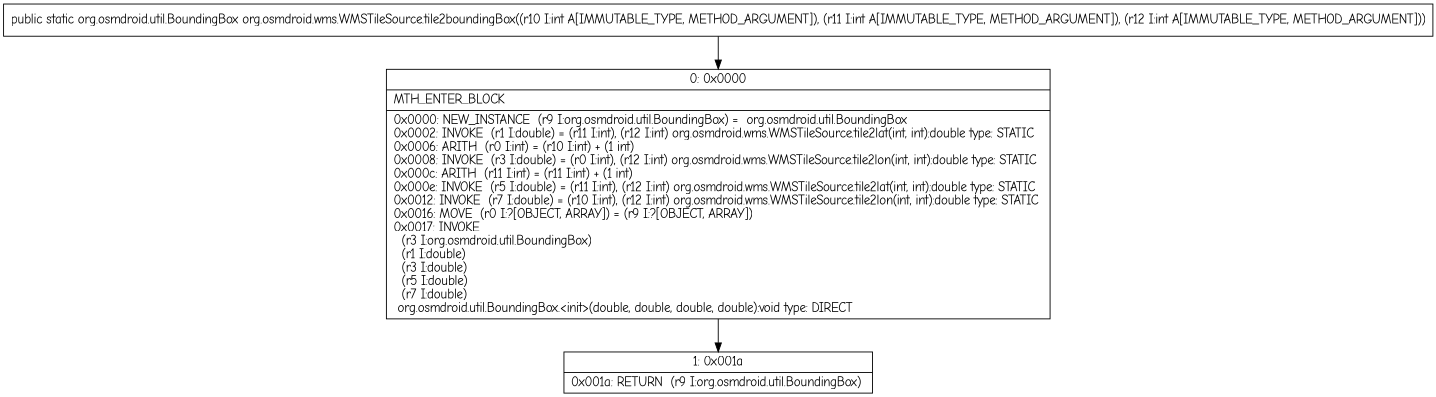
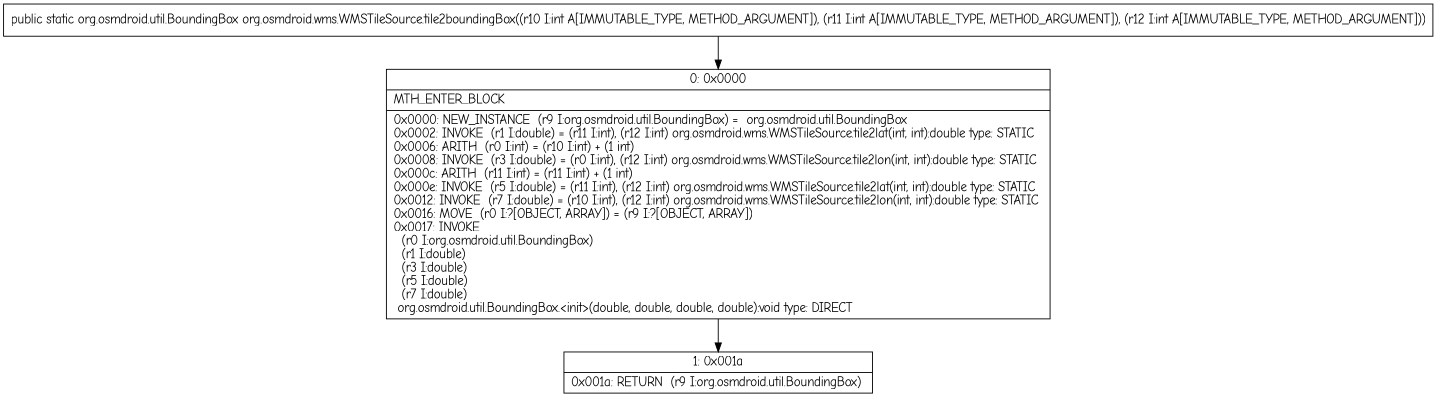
node "0: 0x0000": text "(r3 I:org.osmdroid.util.BoundingBox)" -> "(r0 I:org.osmdroid.util.BoundingBox)"
